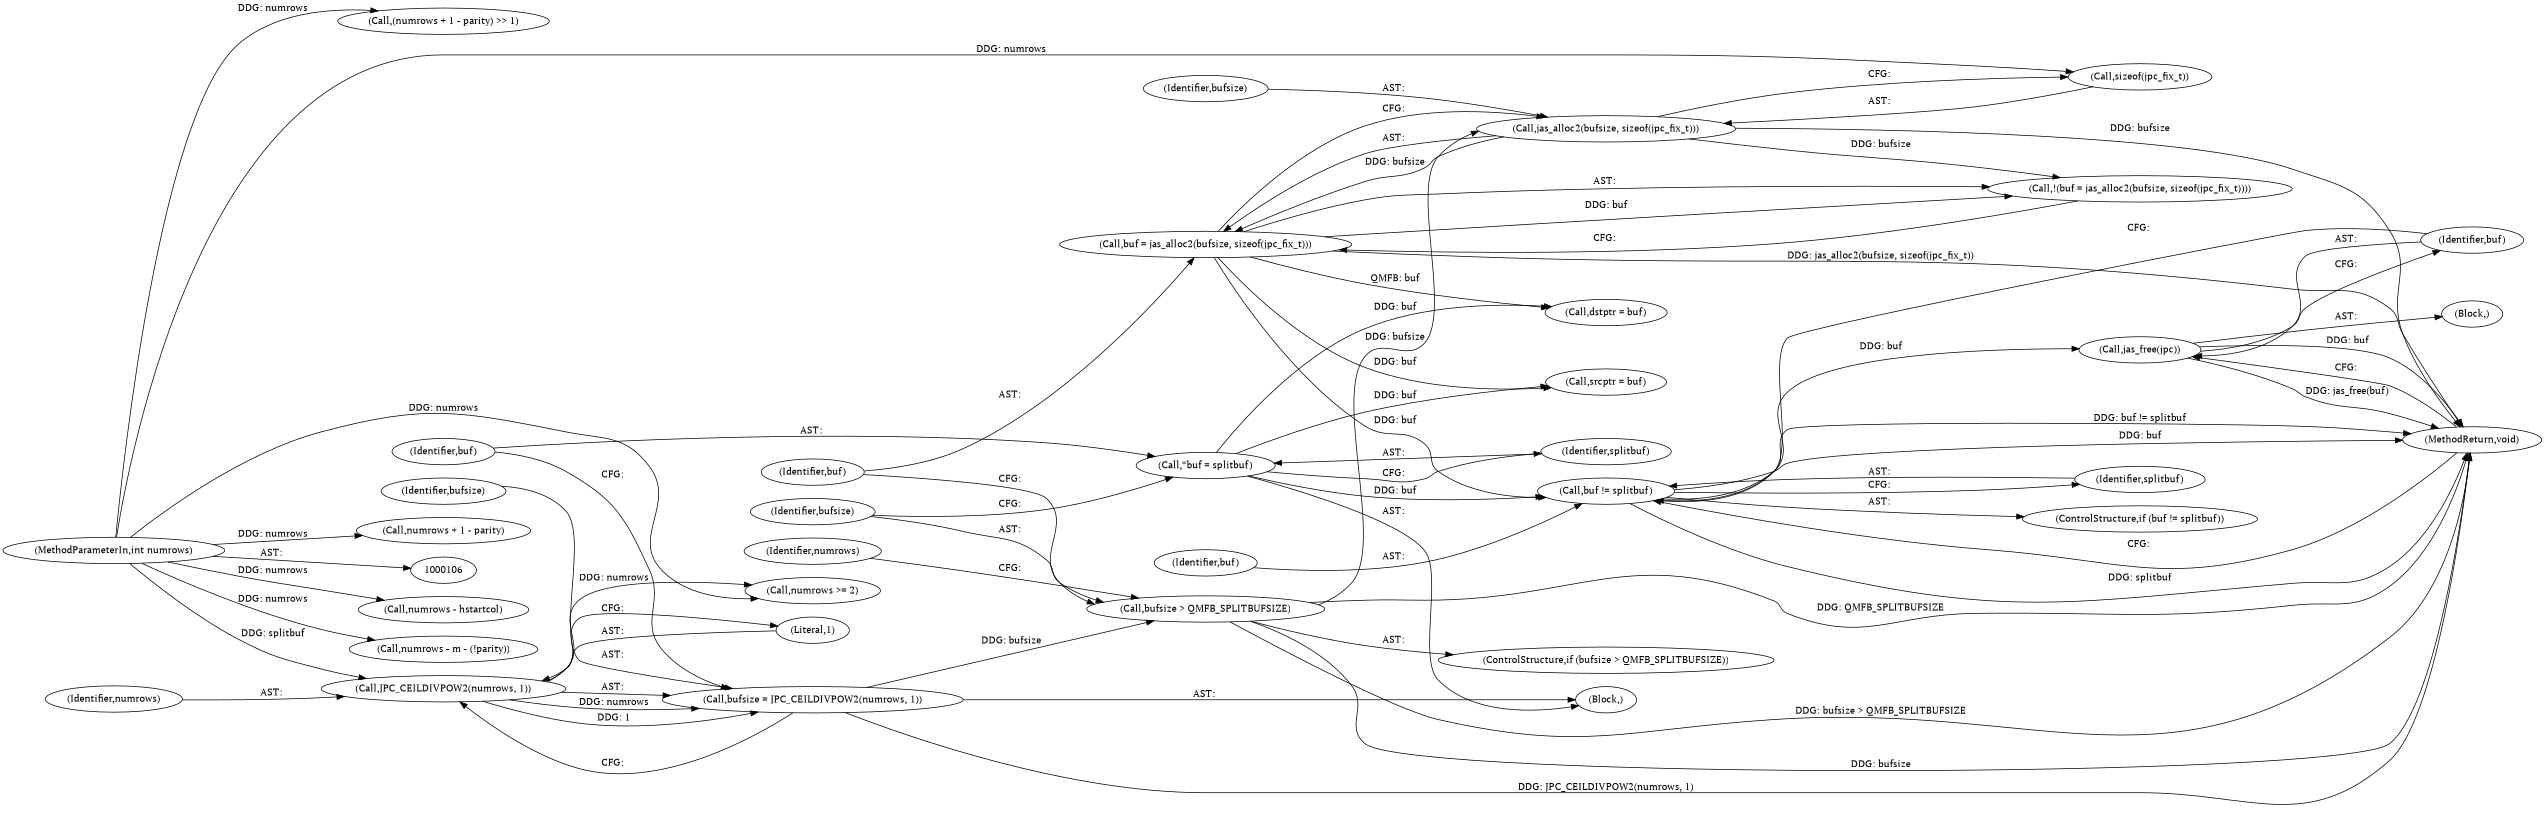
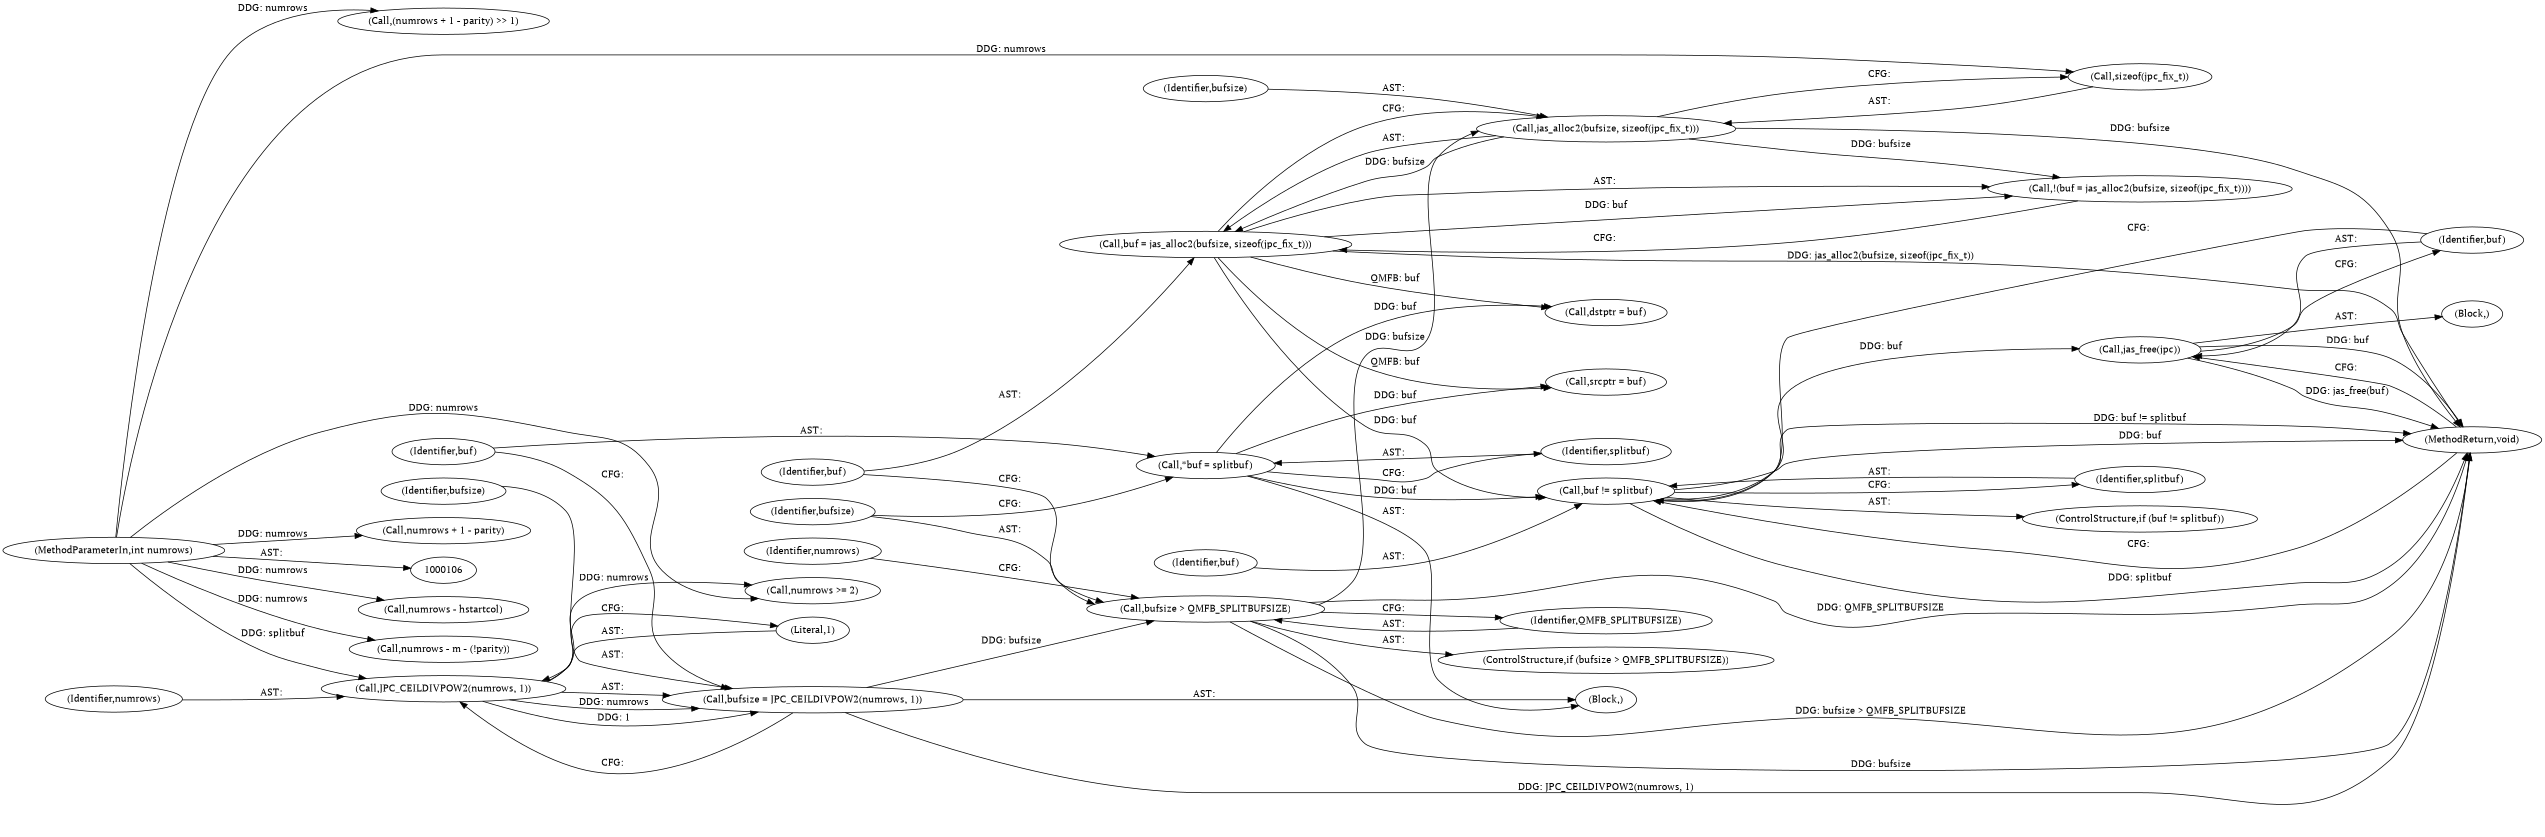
edge "(Call,buf = jas_alloc2(bufsize, sizeof(jpc_fix_t)))" -> "(Call,srcptr = buf)": label "DDG: buf" -> "QMFB: buf"
node "(Identifier,QMFB_SPLITBUFSIZE)": added
